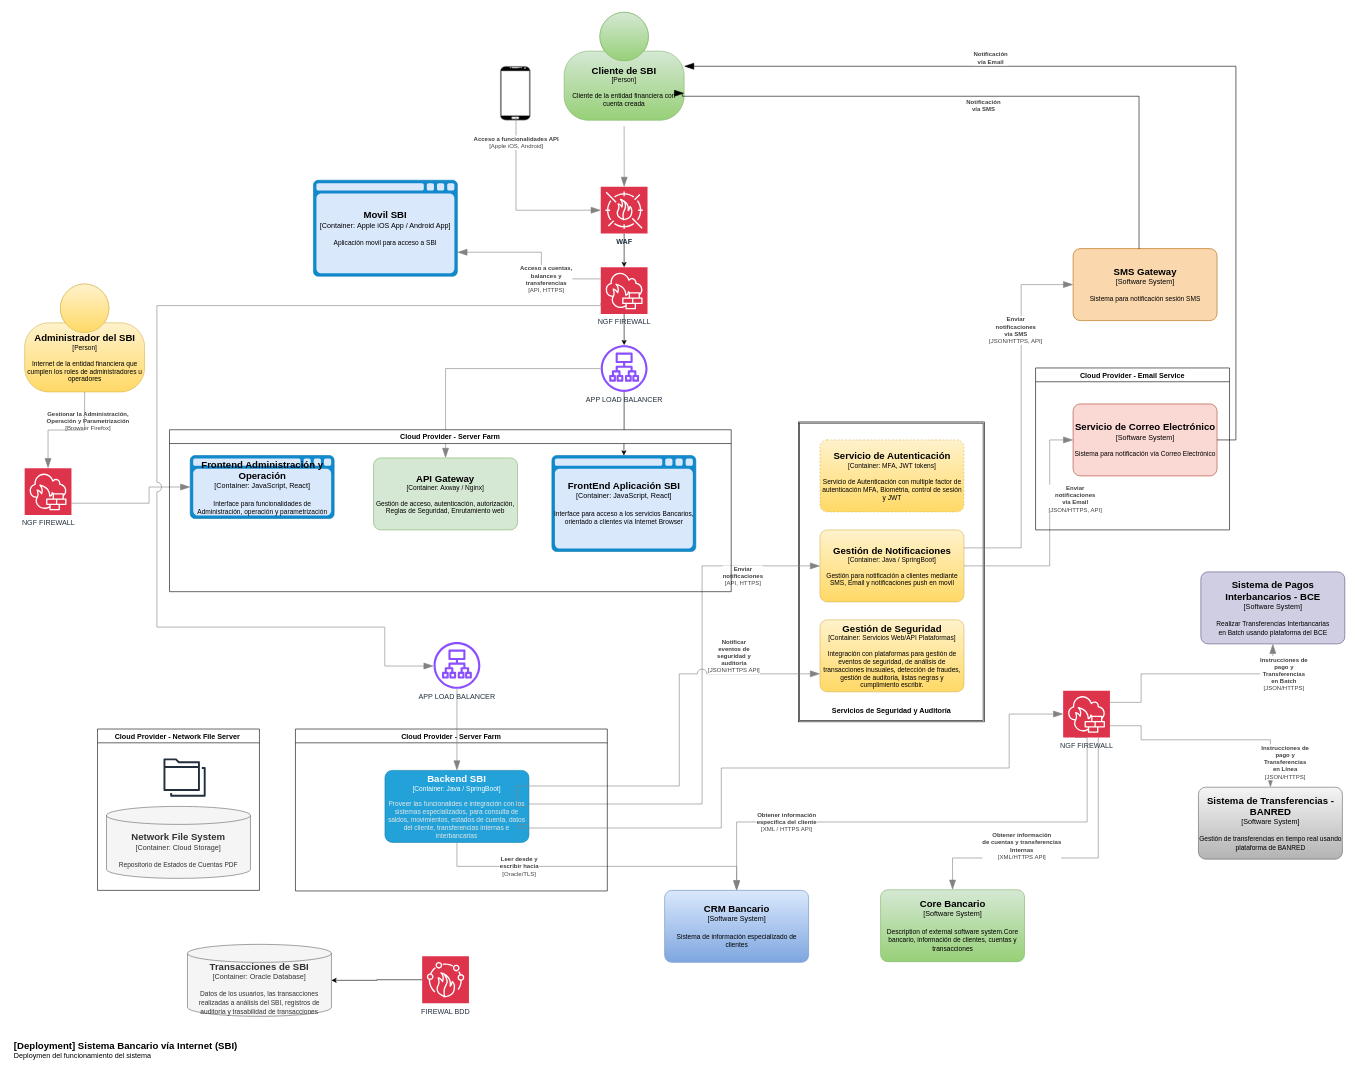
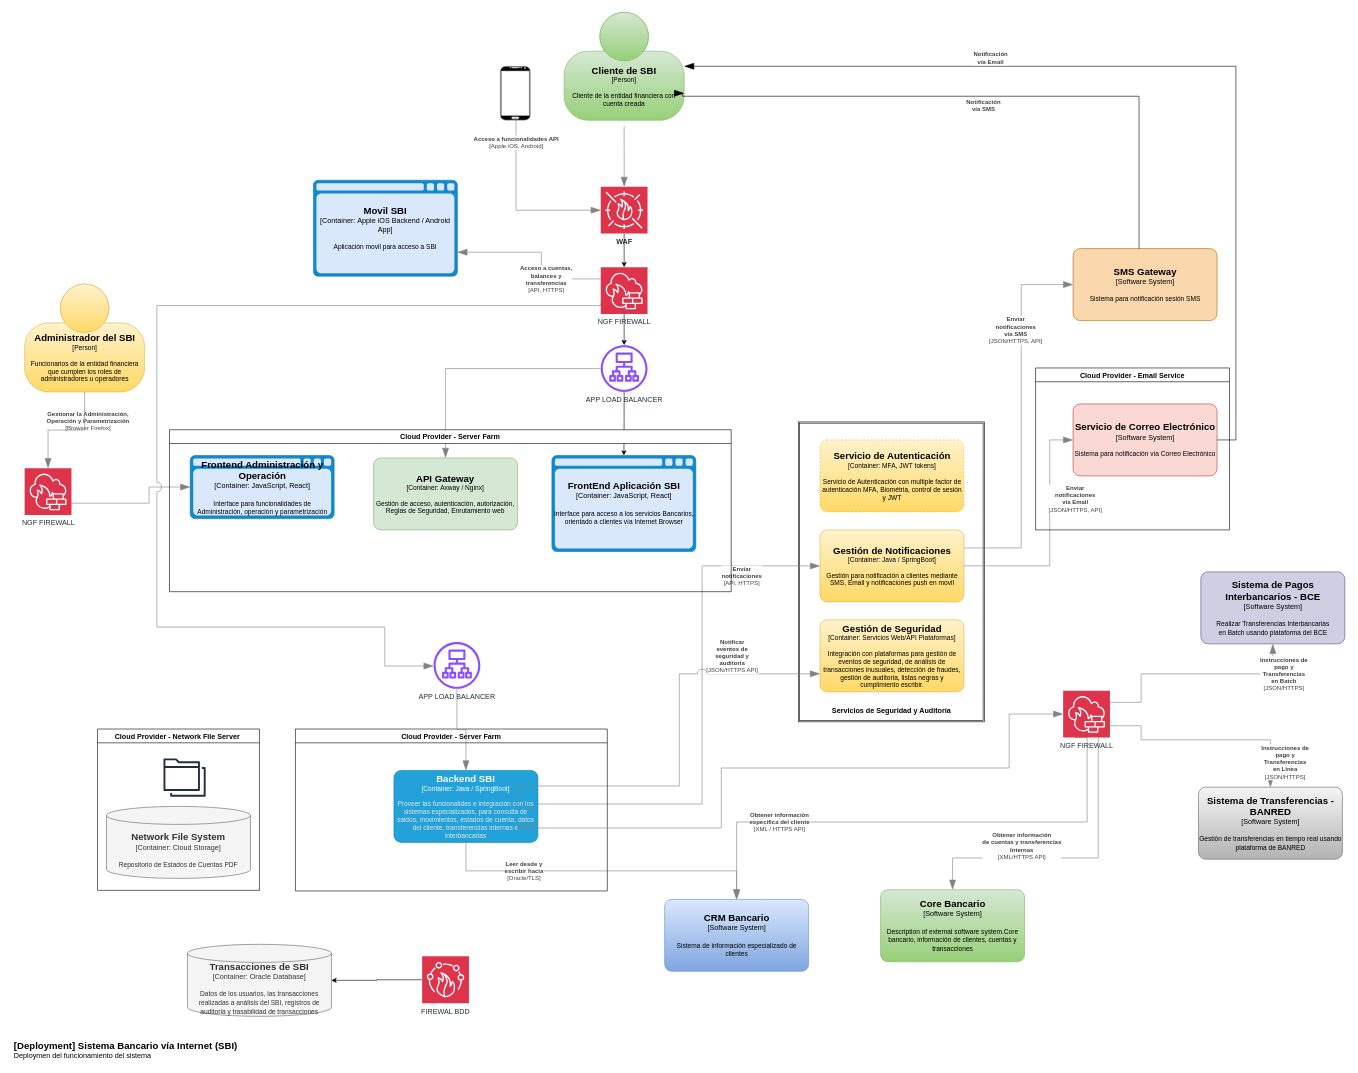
node "Movil SBI [Container: Apple iOS App / Android App] Aplicación movil para acceso a SBI": label "Movil SBI [Container: Apple iOS App / Android App] Aplicación movil para acceso a SBI" -> "Movil SBI [Container: Apple iOS Backend / Android App] Aplicación movil para acceso a SBI"
node "Administrador del SBI [Person] Internet de la entidad financiera que cumplen los roles de administradores u operadores": label "Administrador del SBI [Person] Internet de la entidad financiera que cumplen los roles de administradores u operadores" -> "Administrador del SBI [Person] Funcionarios de la entidad financiera que cumplen los roles de administradores u operadores"
node "Backend SBI [Container: Java / SpringBoot] Proveer las funcionalides e integración con los sistemas especializados, para consulta de saldos, movimientos, estados de cuenta, datos del cliente, transferencias internas e interbancarias": moved (457, 807) -> (466, 807)
node "CRM Bancario [Software System] Sistema de información especializado de clientes": moved (737, 927) -> (737, 936)
